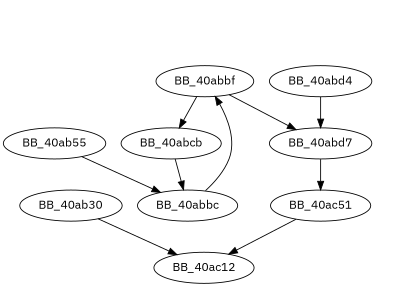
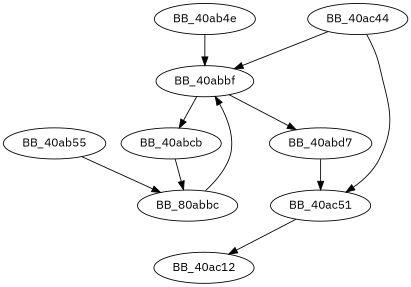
node "BB_40ab4e": added
node "BB_40ac44": added
node "BB_40abd4": removed
node "BB_40ab30": removed
node "BB_40abbc": label "BB_40abbc" -> "BB_80abbc"
